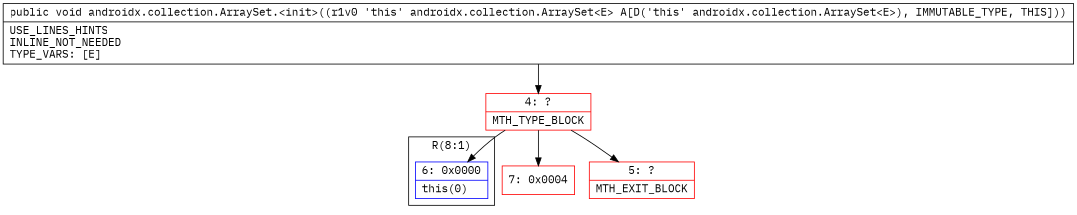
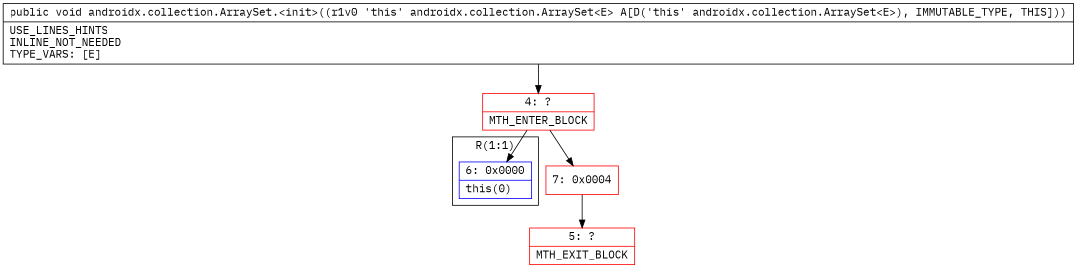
node "4: ?": text "MTH_TYPE_BLOCK" -> "MTH_ENTER_BLOCK"
edge "4: ?" -> "5: ?": now "7: 0x0004" -> "5: ?"
cluster "R(8:1)": label "R(8:1)" -> "R(1:1)"
